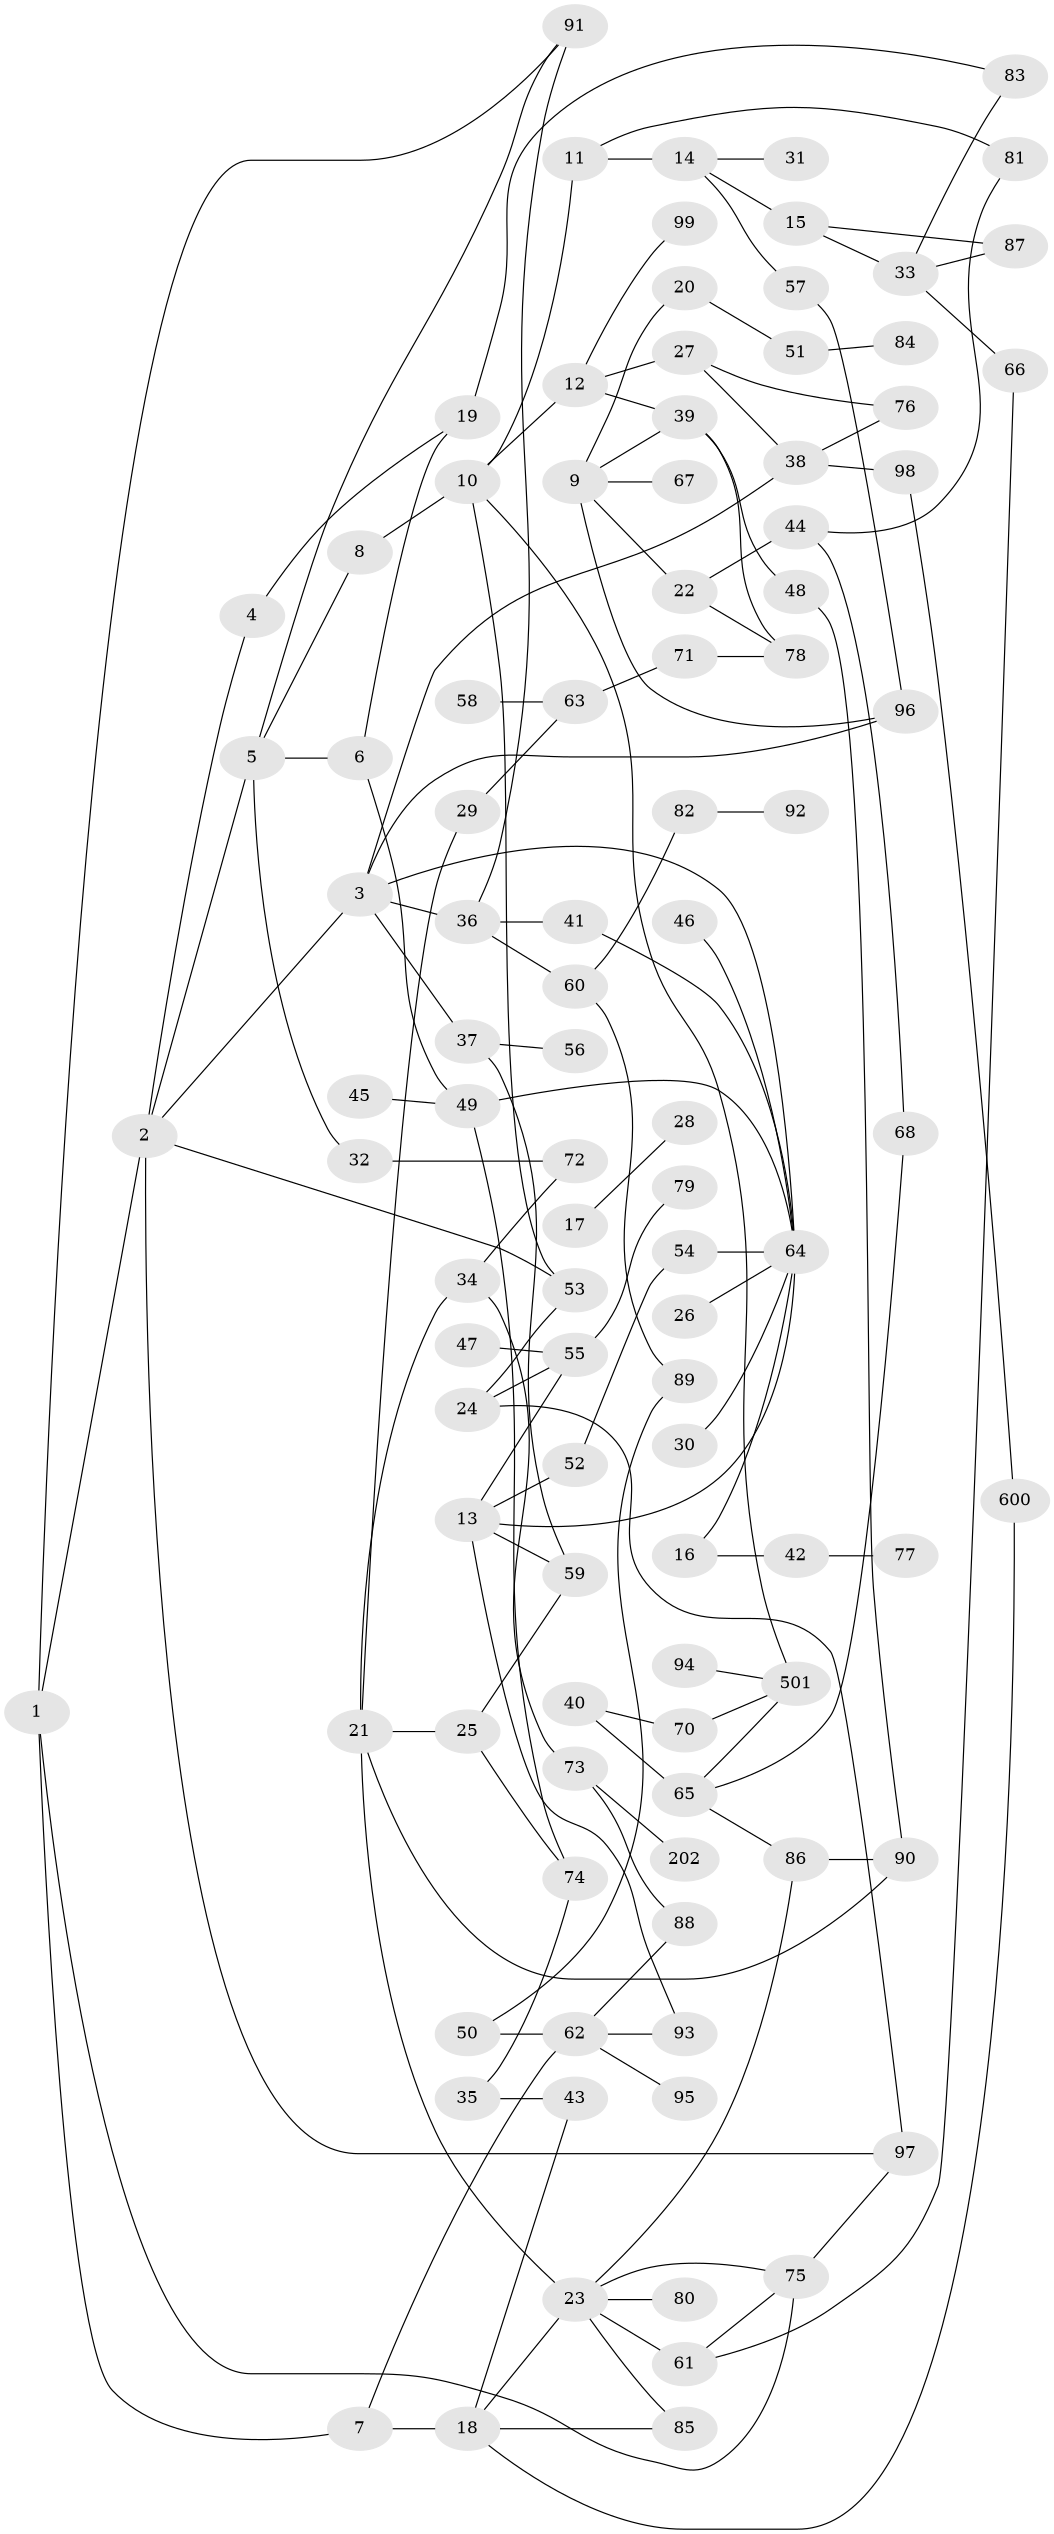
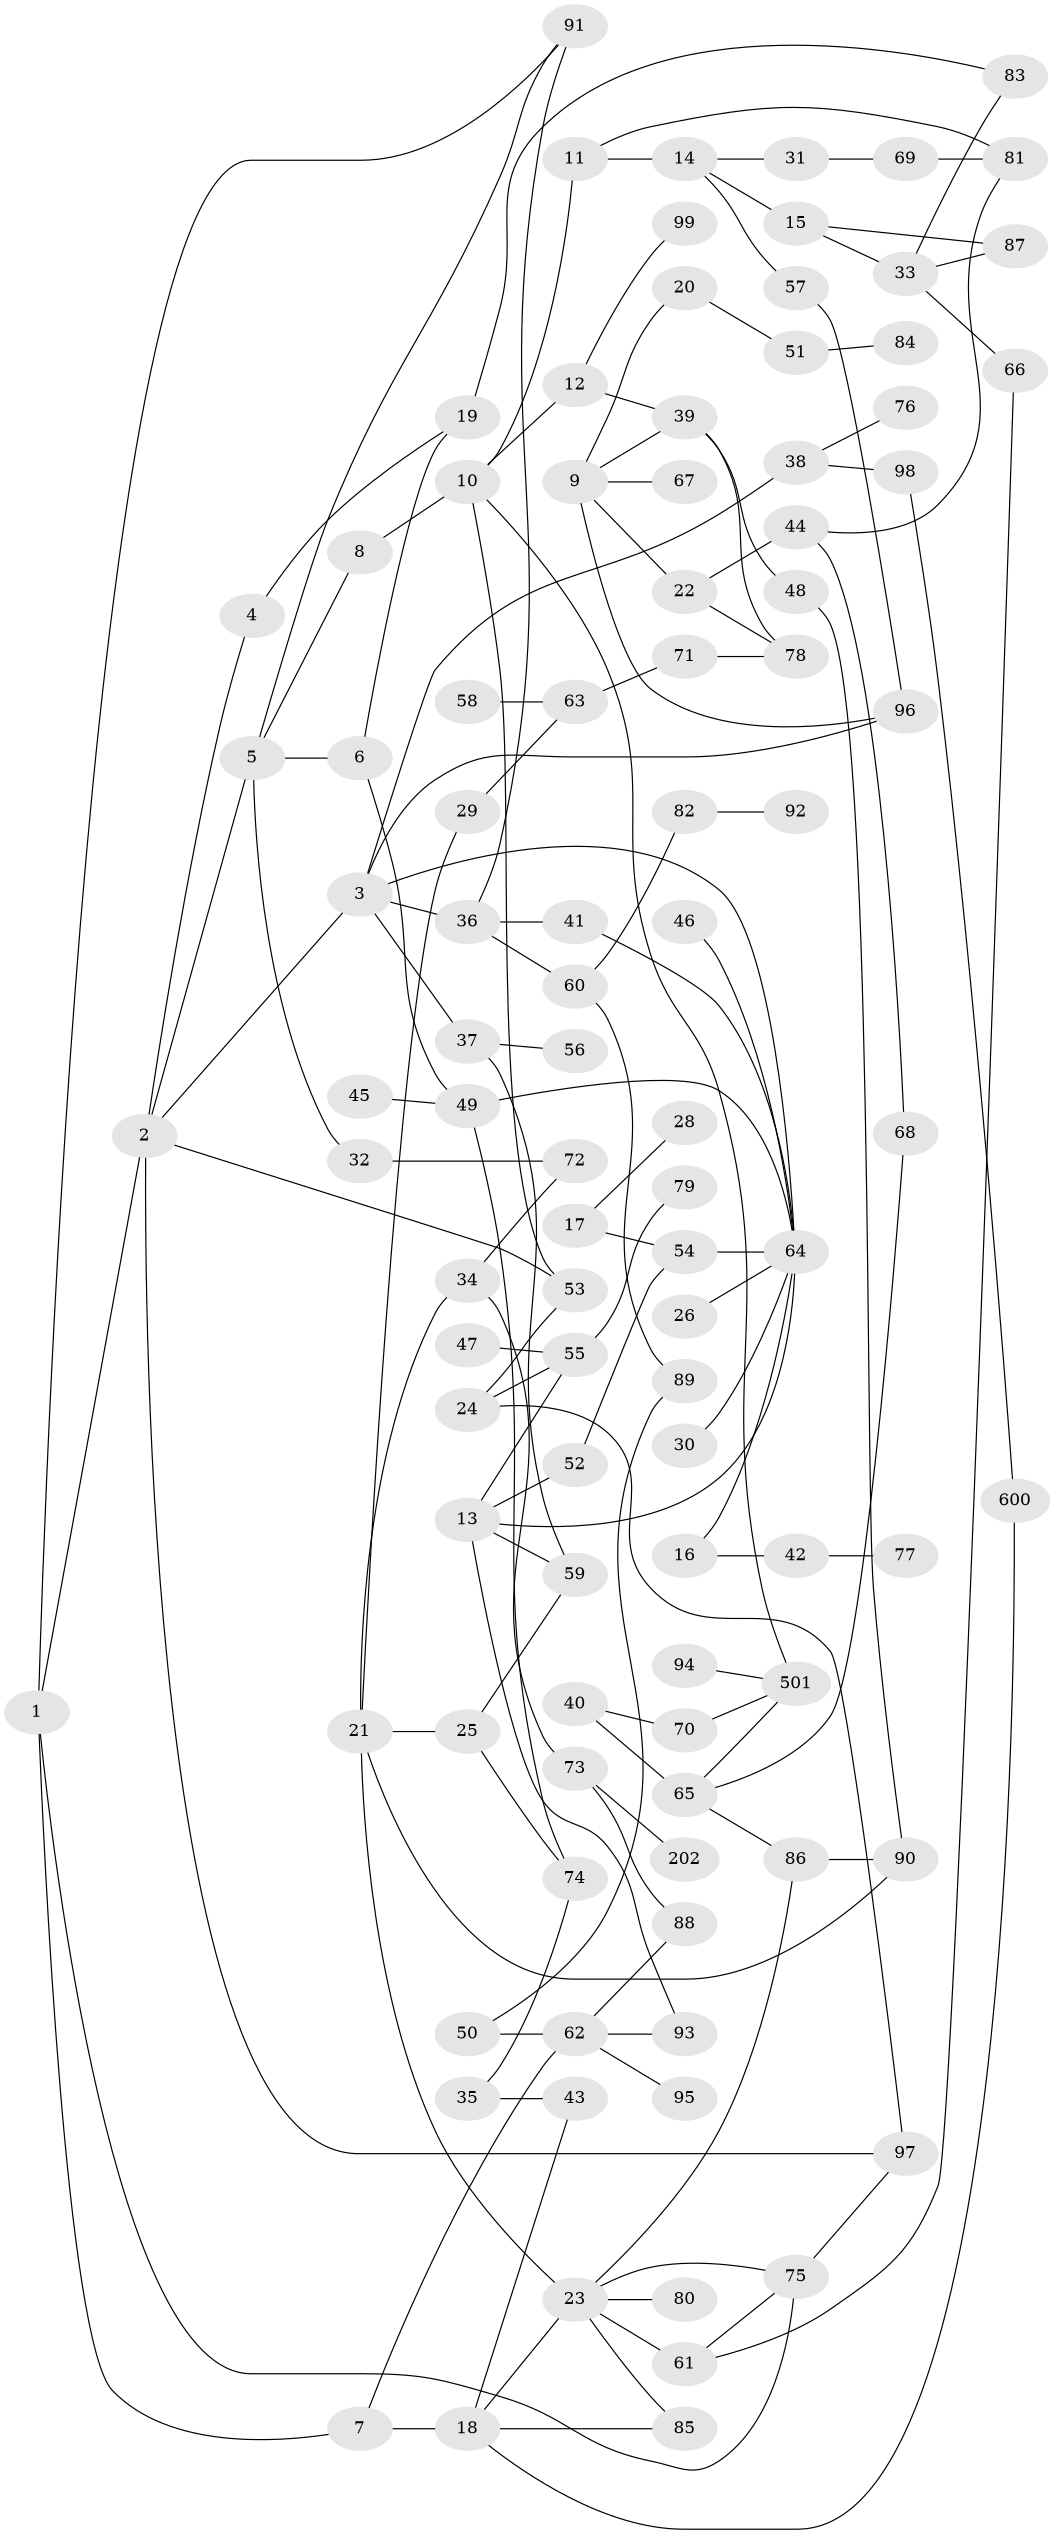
node "69": added
node "27": removed
edge "17" -- "54": added
